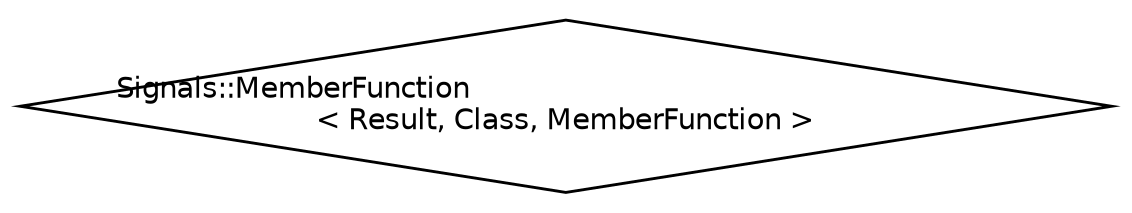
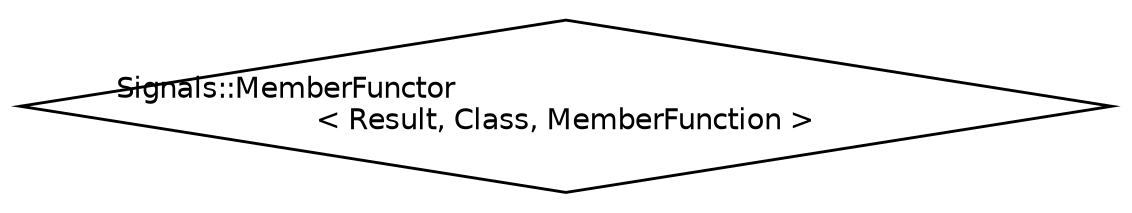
node "Signals::MemberFunction < Result, Class, MemberFunction >": label "Signals::MemberFunction < Result, Class, MemberFunction >" -> "Signals::MemberFunctor < Result, Class, MemberFunction >"
